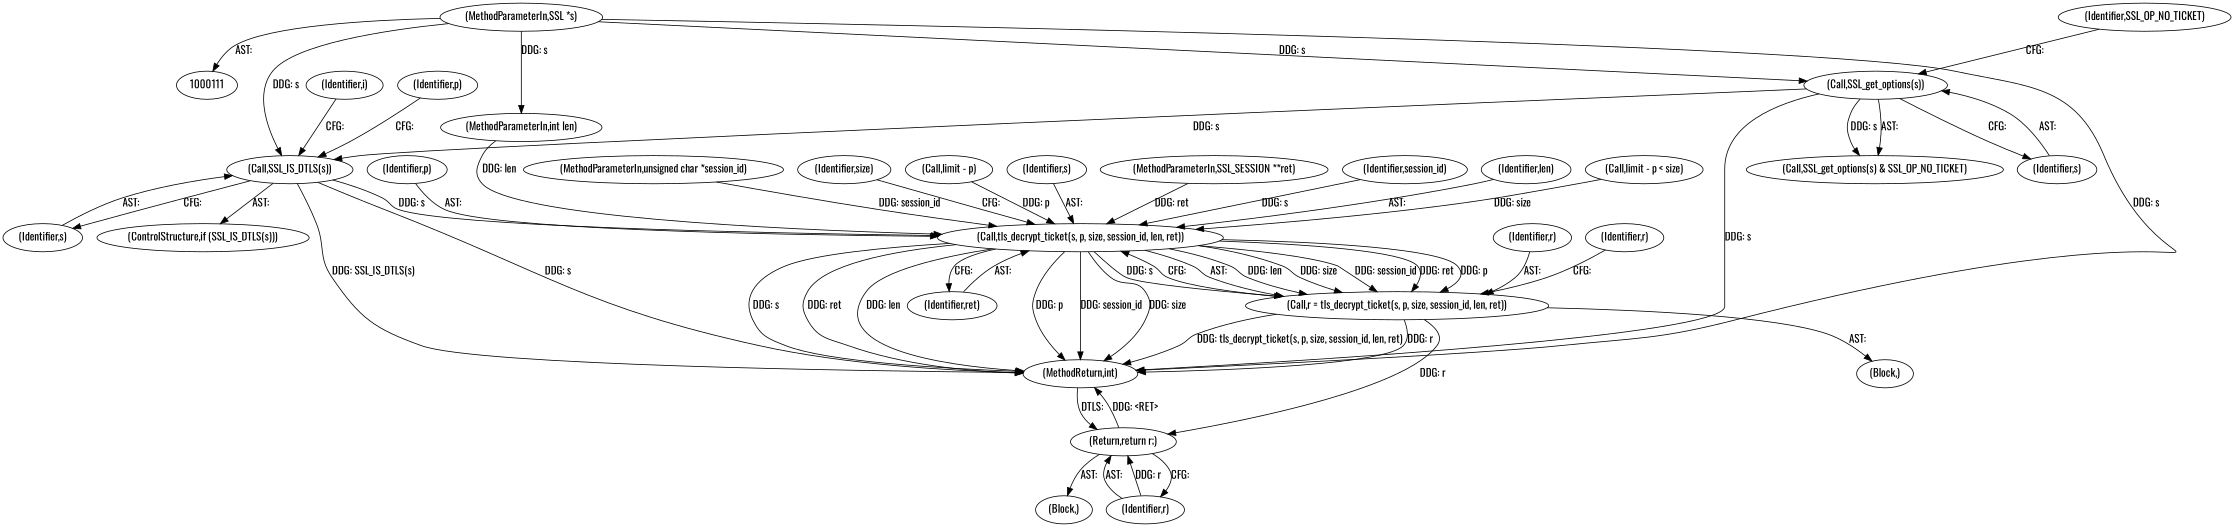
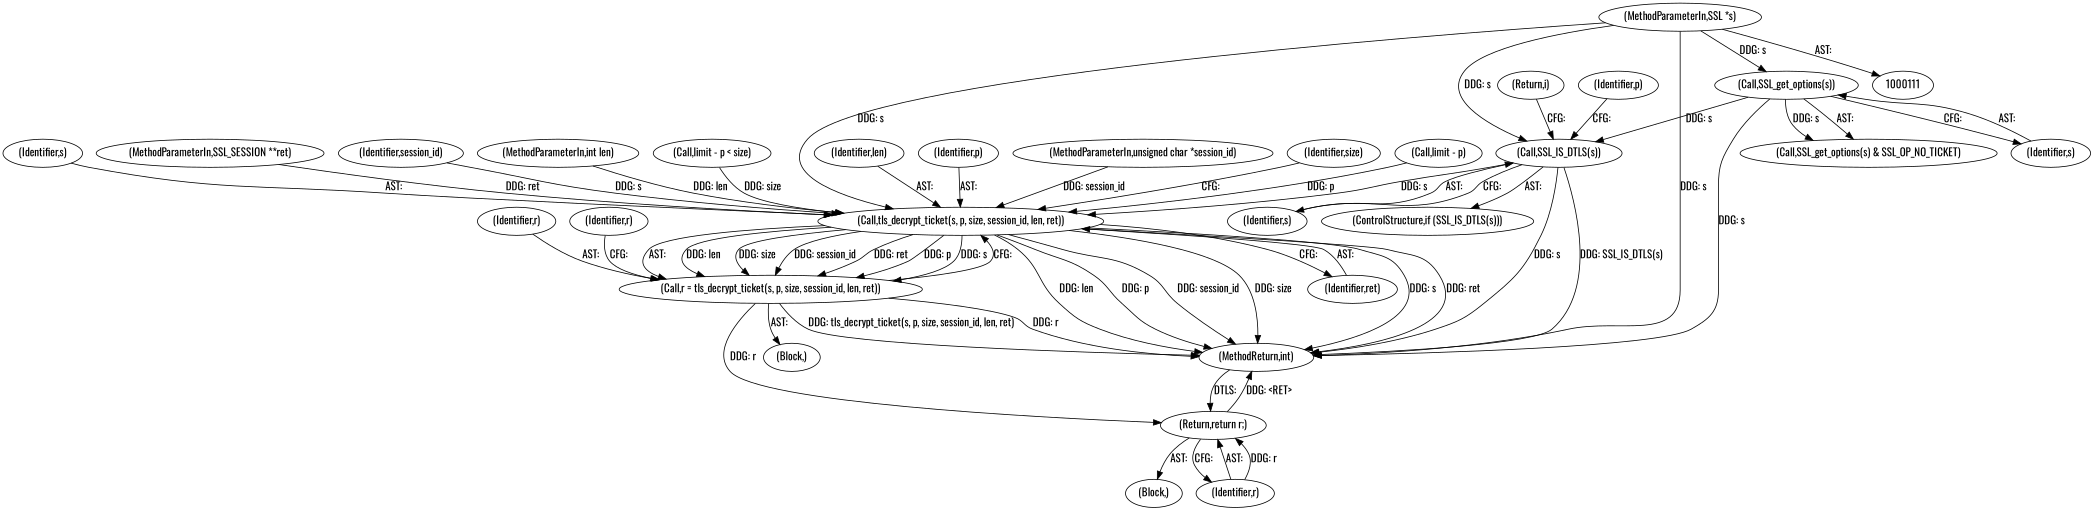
node "(Identifier,SSL_OP_NO_TICKET)": removed
edge "(MethodParameterIn,SSL *s)" -> "(MethodParameterIn,int len)": now "(MethodParameterIn,SSL *s)" -> "(Call,tls_decrypt_ticket(s, p, size, session_id, len, ret))"
node "(Identifier,i)": label "(Identifier,i)" -> "(Return,i)"
